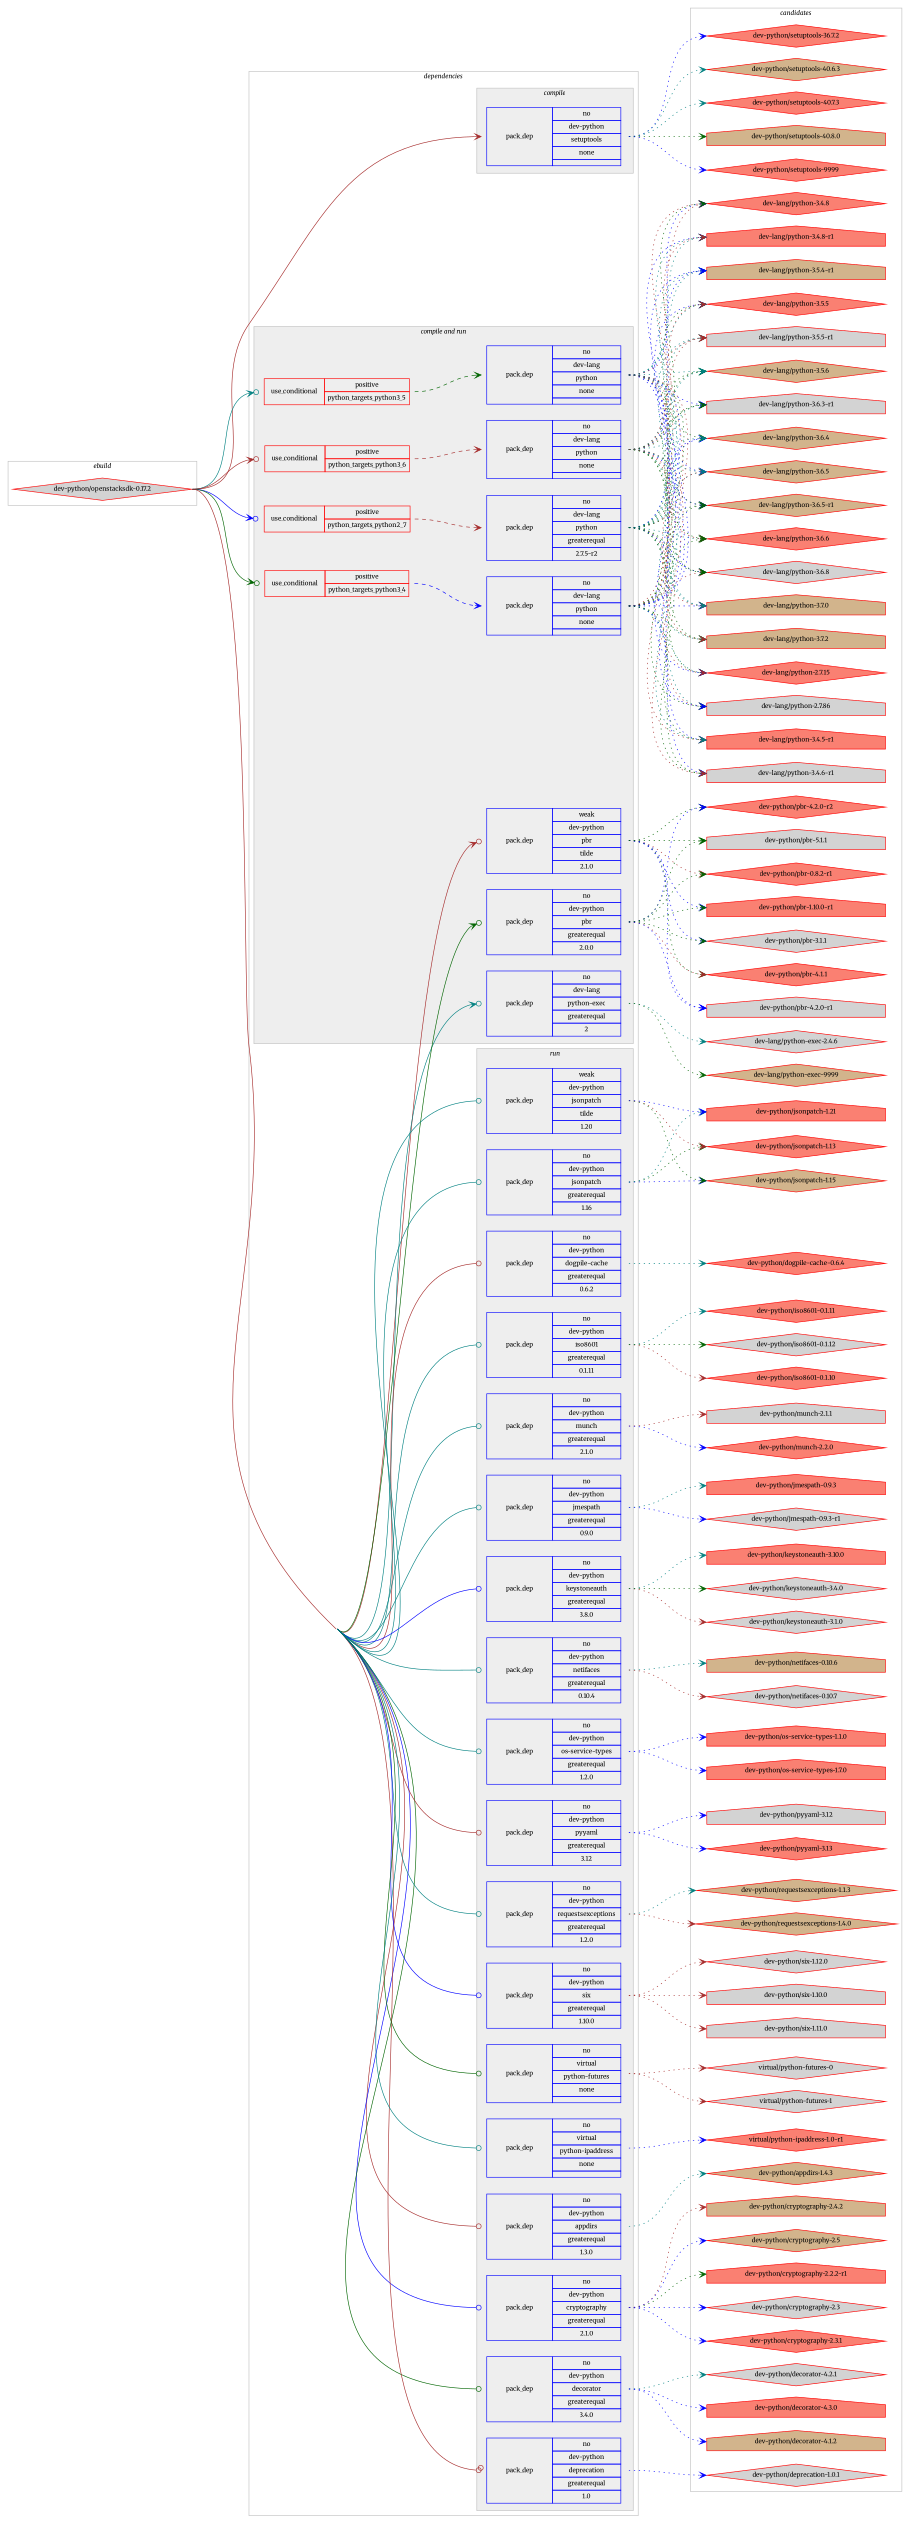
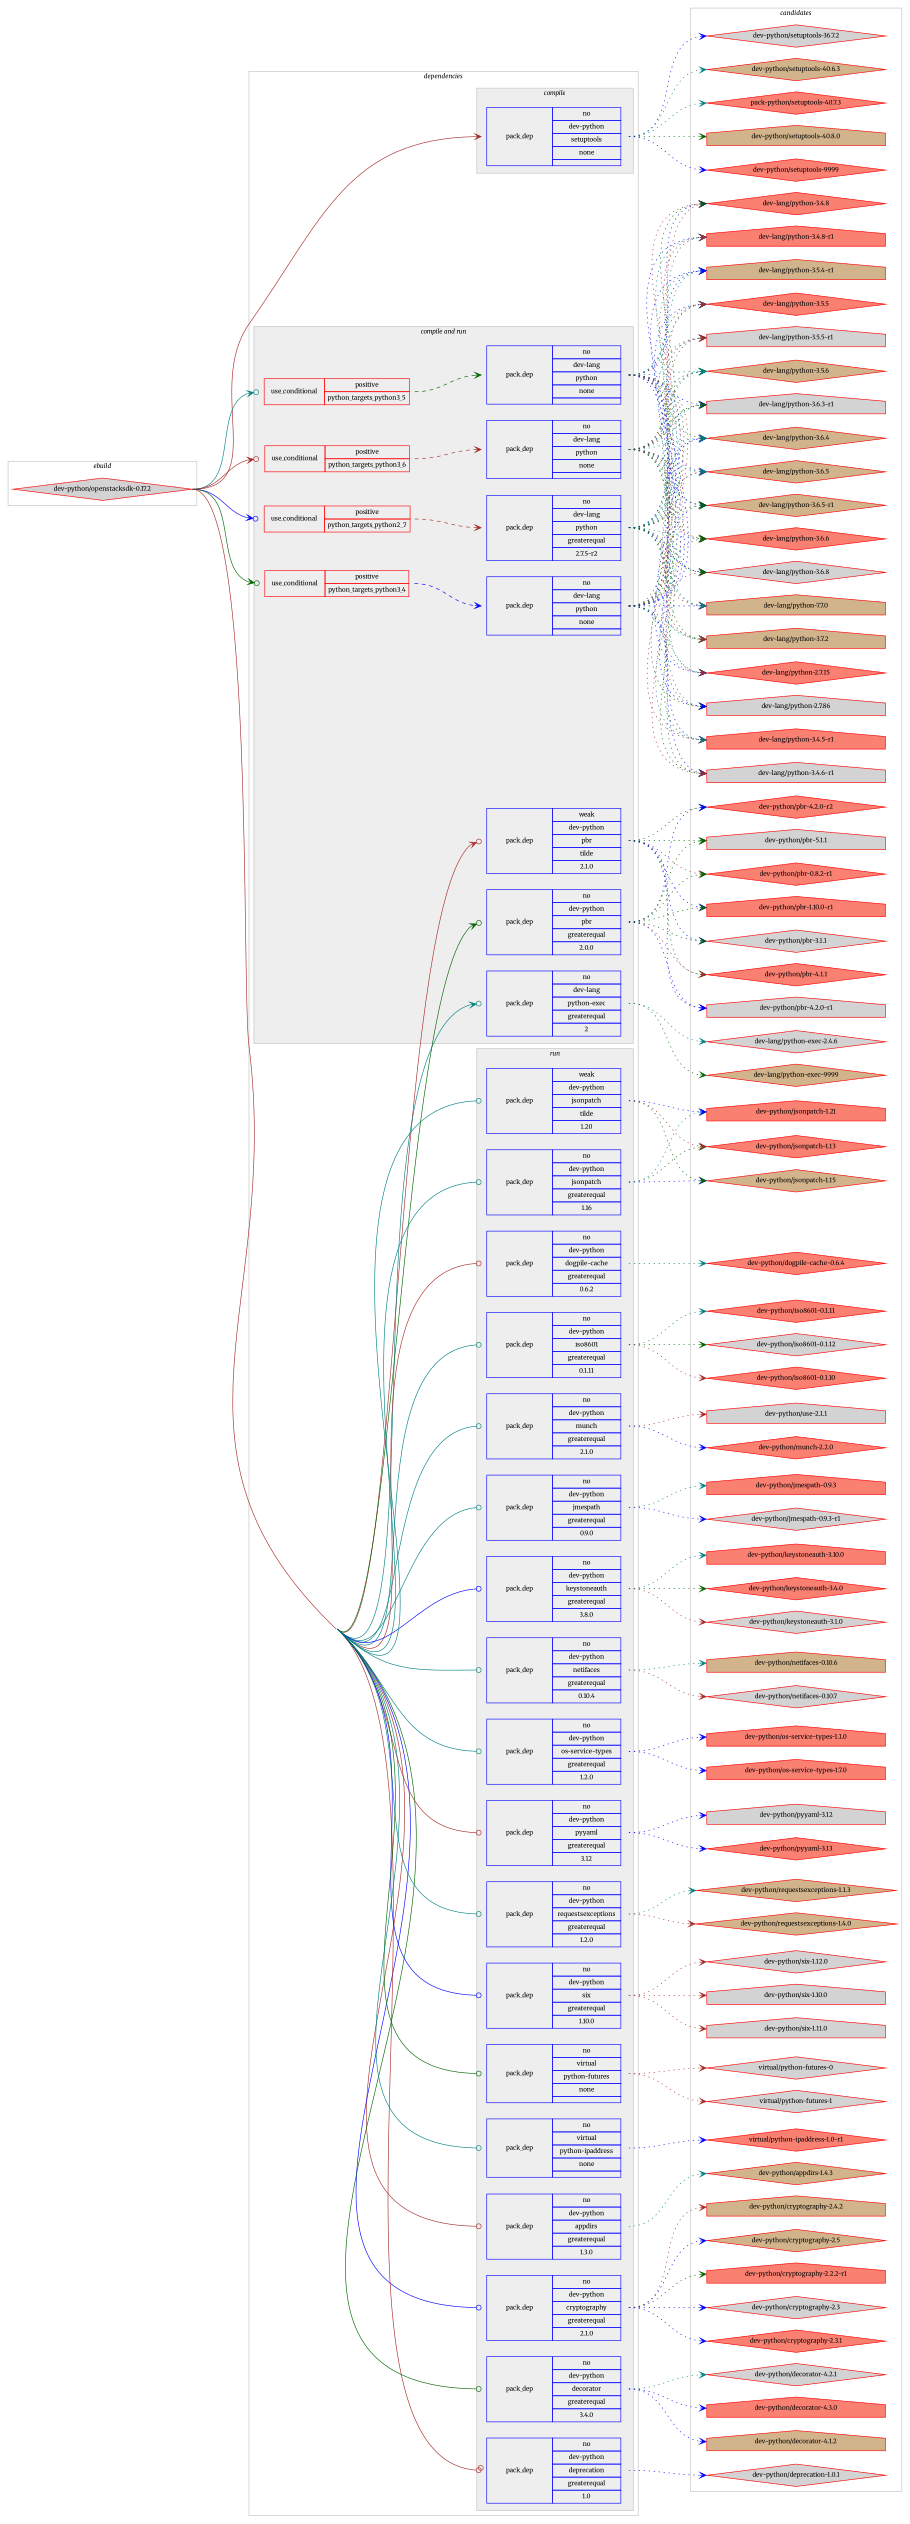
node "dev-python/setuptools-36.7.2": fillcolor salmon -> lightgrey
node "dev-python/setuptools-40.7.3": label "dev-python/setuptools-40.7.3" -> "pack-python/setuptools-40.7.3"
node "dev-lang/python-3.7.0": label "dev-lang/python-3.7.0" -> "dev-lang/python-7.7.0"
node "dev-python/munch-2.1.1": label "dev-python/munch-2.1.1" -> "dev-python/use-2.1.1"
node "dev-python/keystoneauth-3.4.0": fillcolor lightgrey -> salmon
